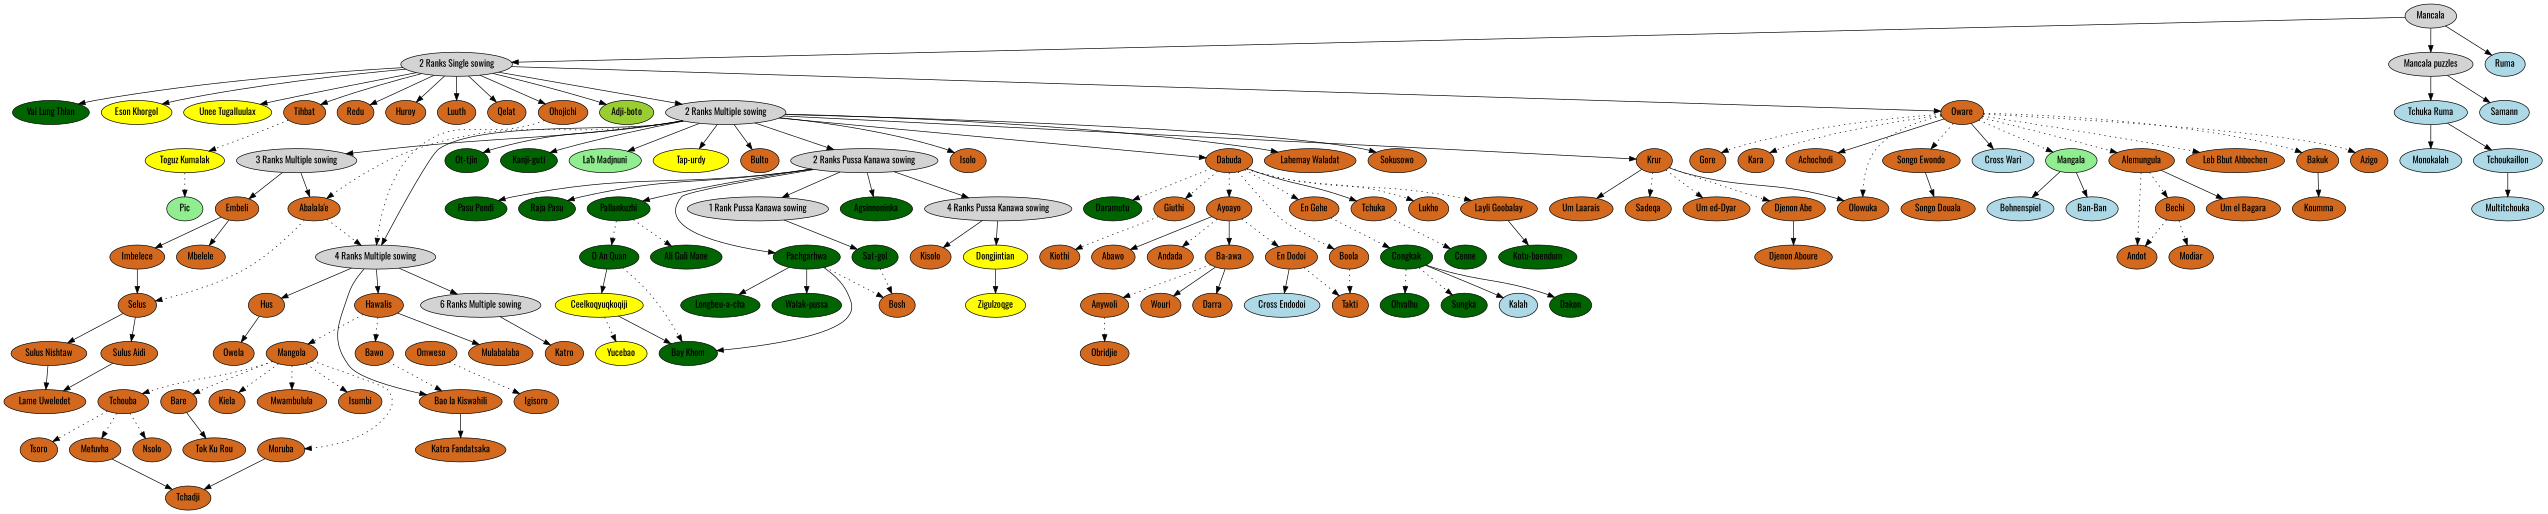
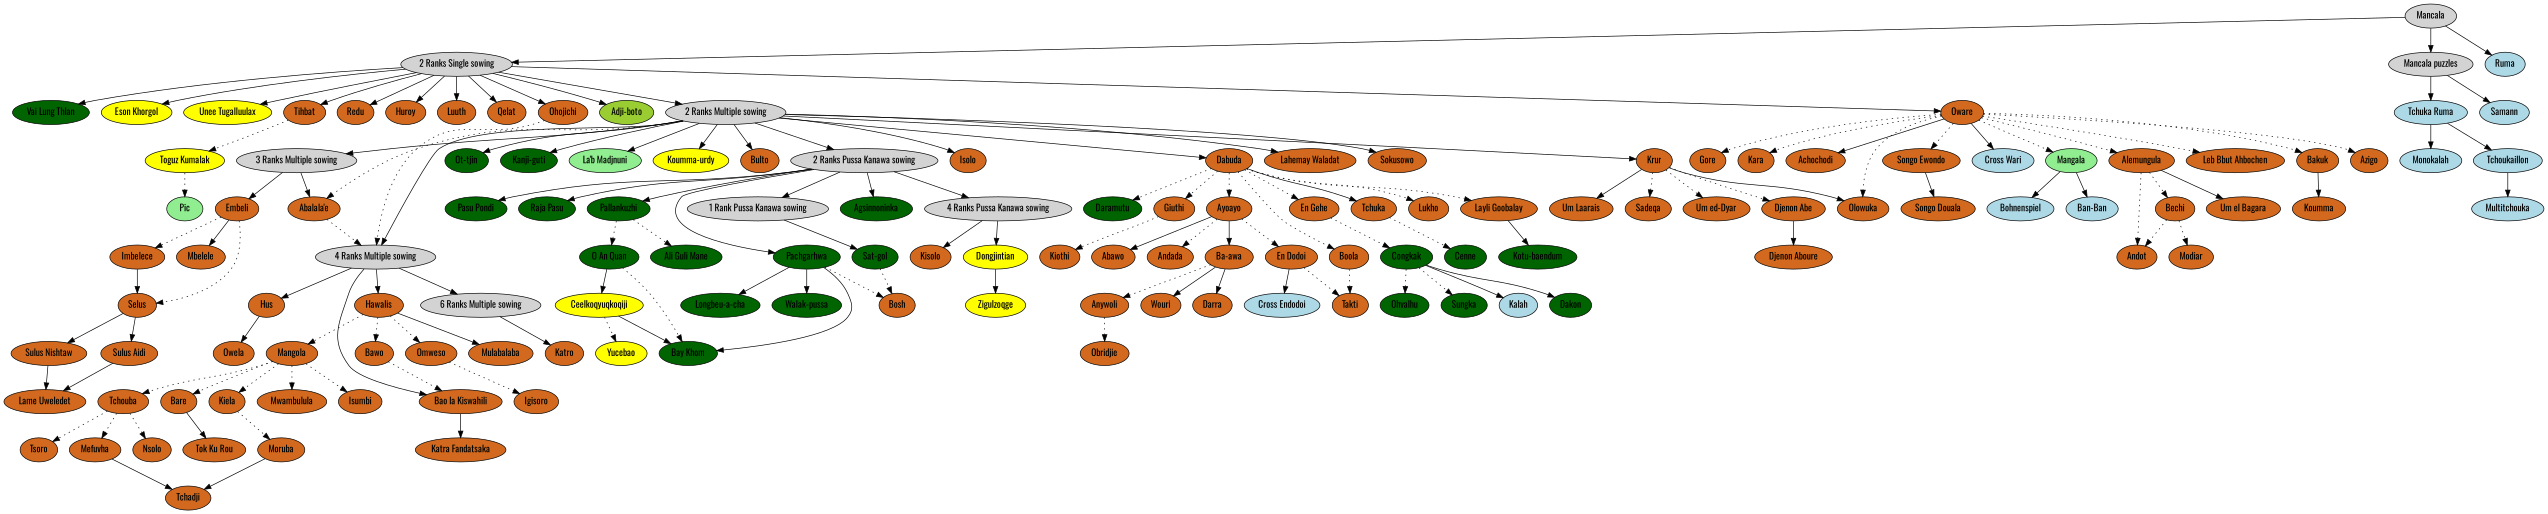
node "Tap-urdy": label "Tap-urdy" -> "Koumma-urdy"
edge "Embeli" -> "Imbelece": style solid -> dotted
edge "Abalala'e" -> "Selus": now "Embeli" -> "Selus"
edge "Hawalis" -> "Omweso": added
edge "Mangola" -> "Moruba": now "Kiela" -> "Moruba"
